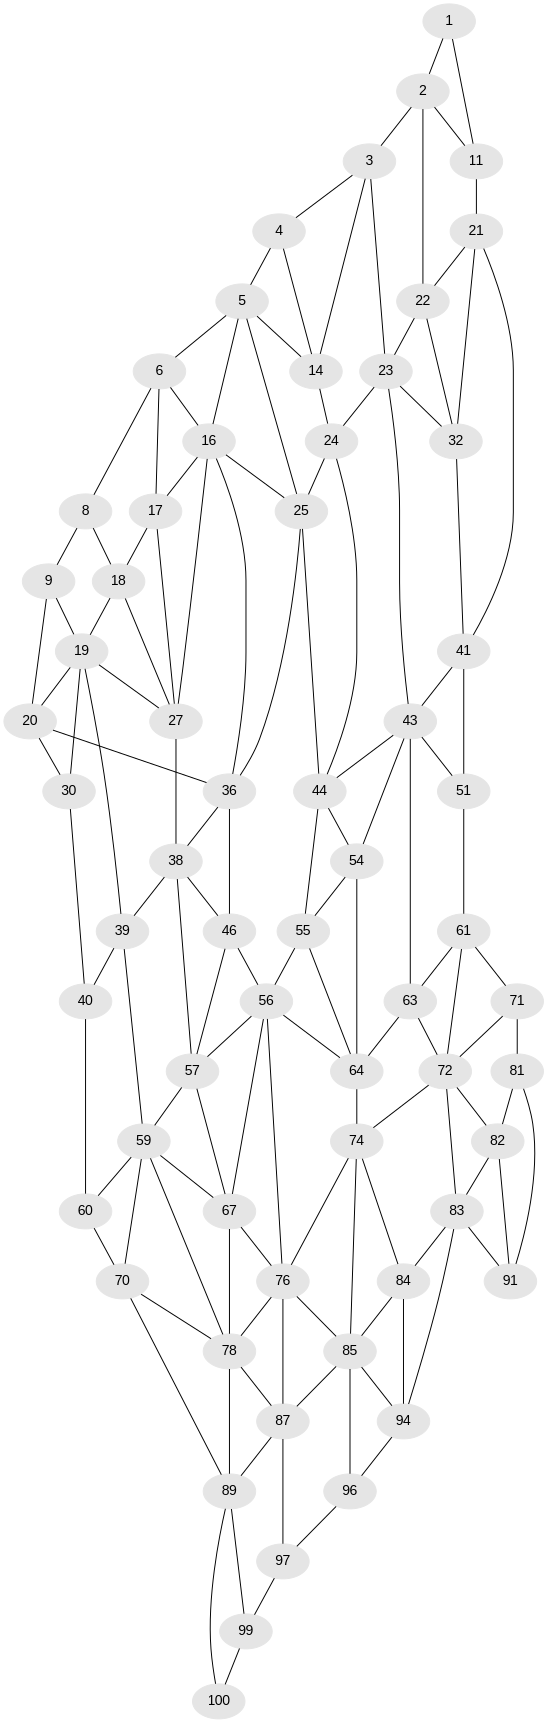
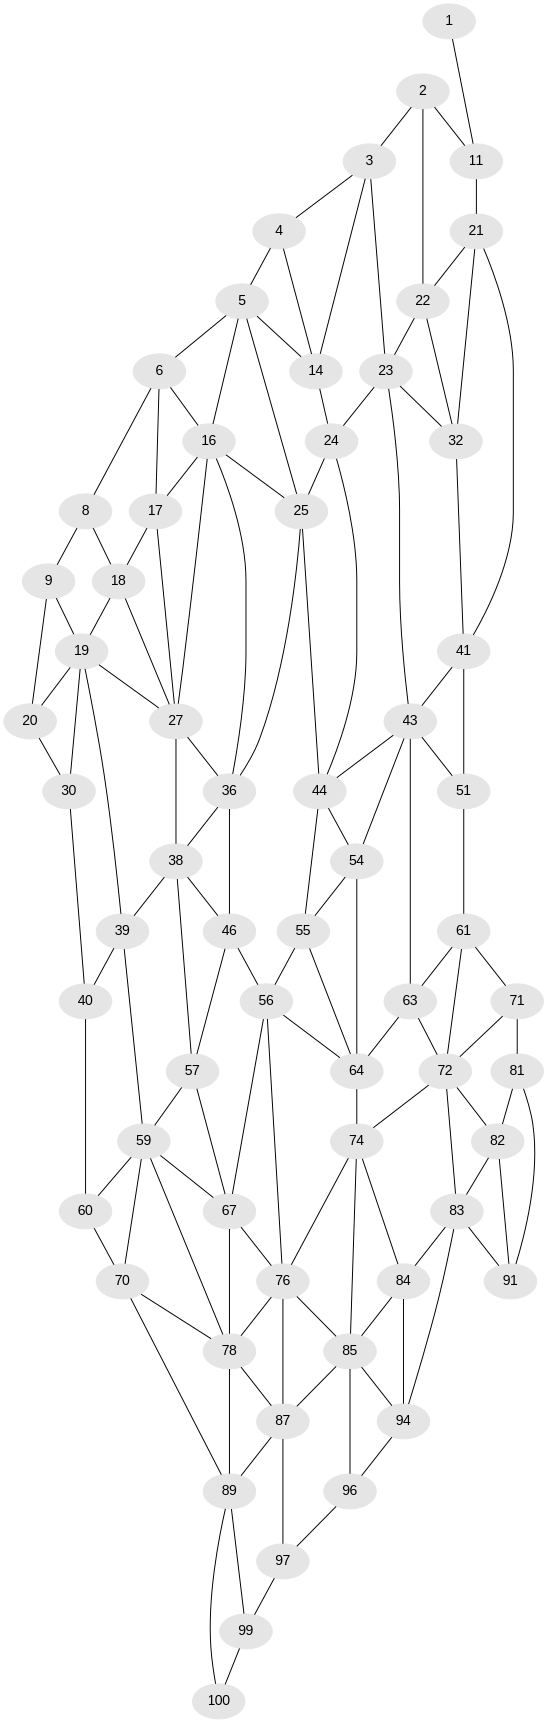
edge "1" -- "2": removed
edge "20" -- "36": now "27" -- "36"
edge "56" -- "57": removed
